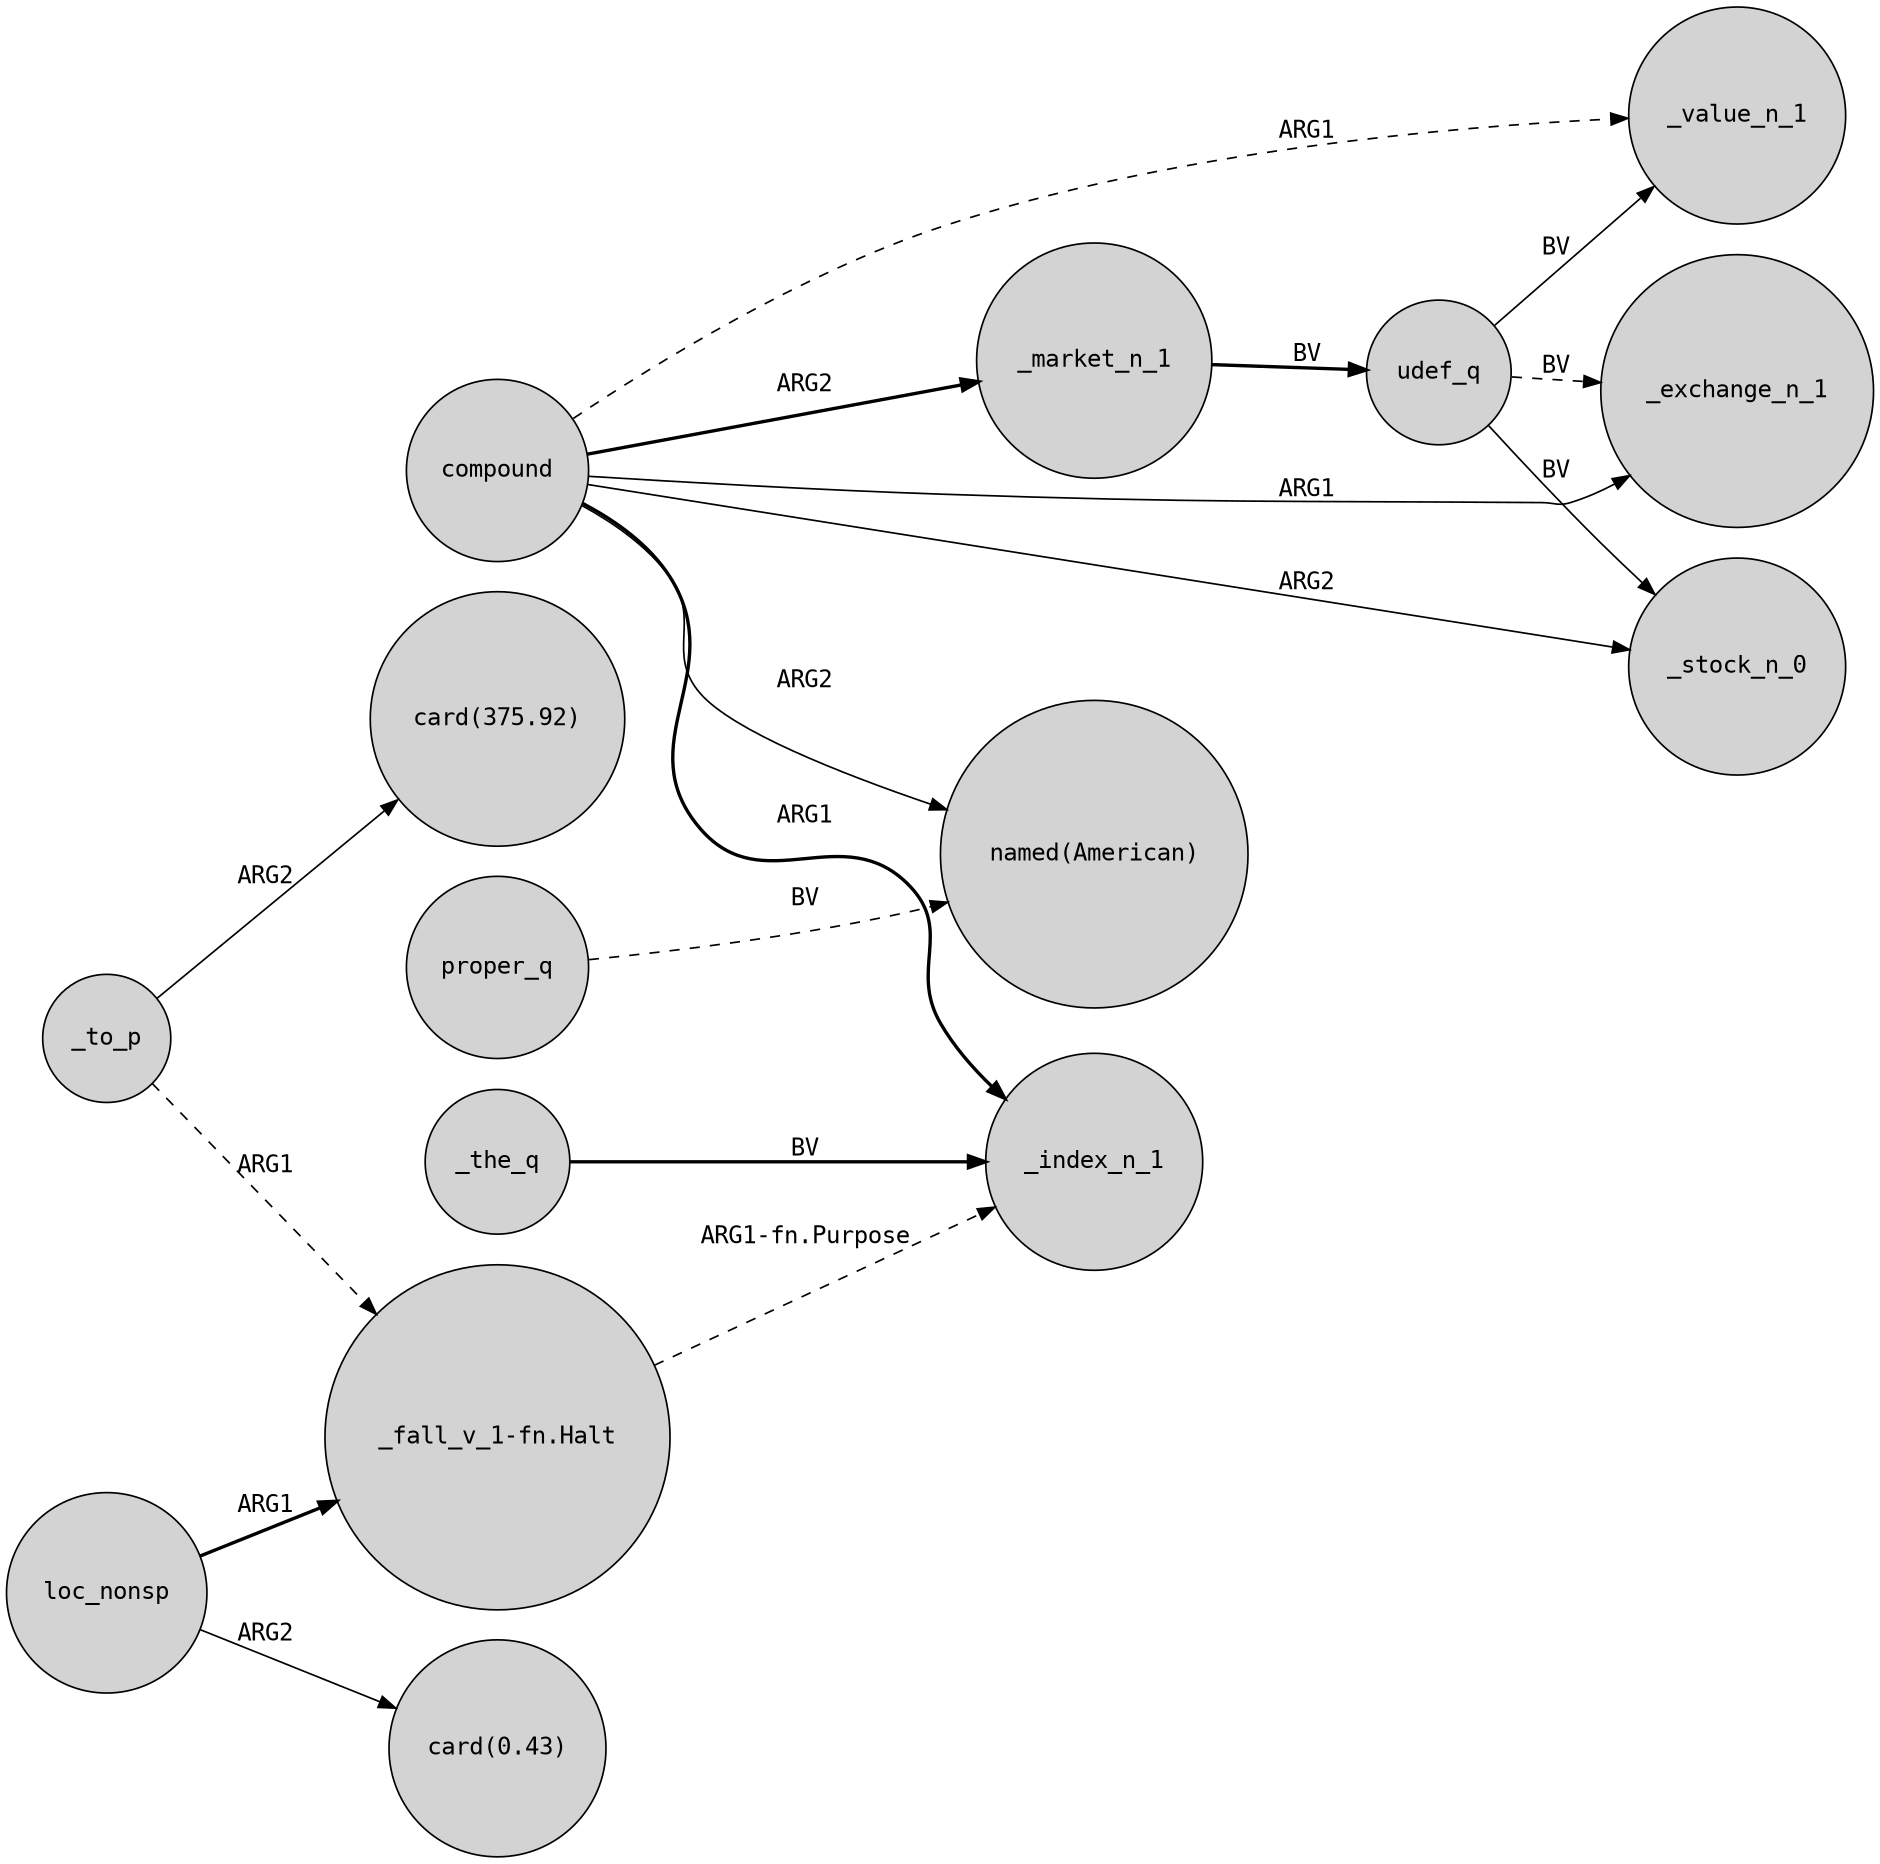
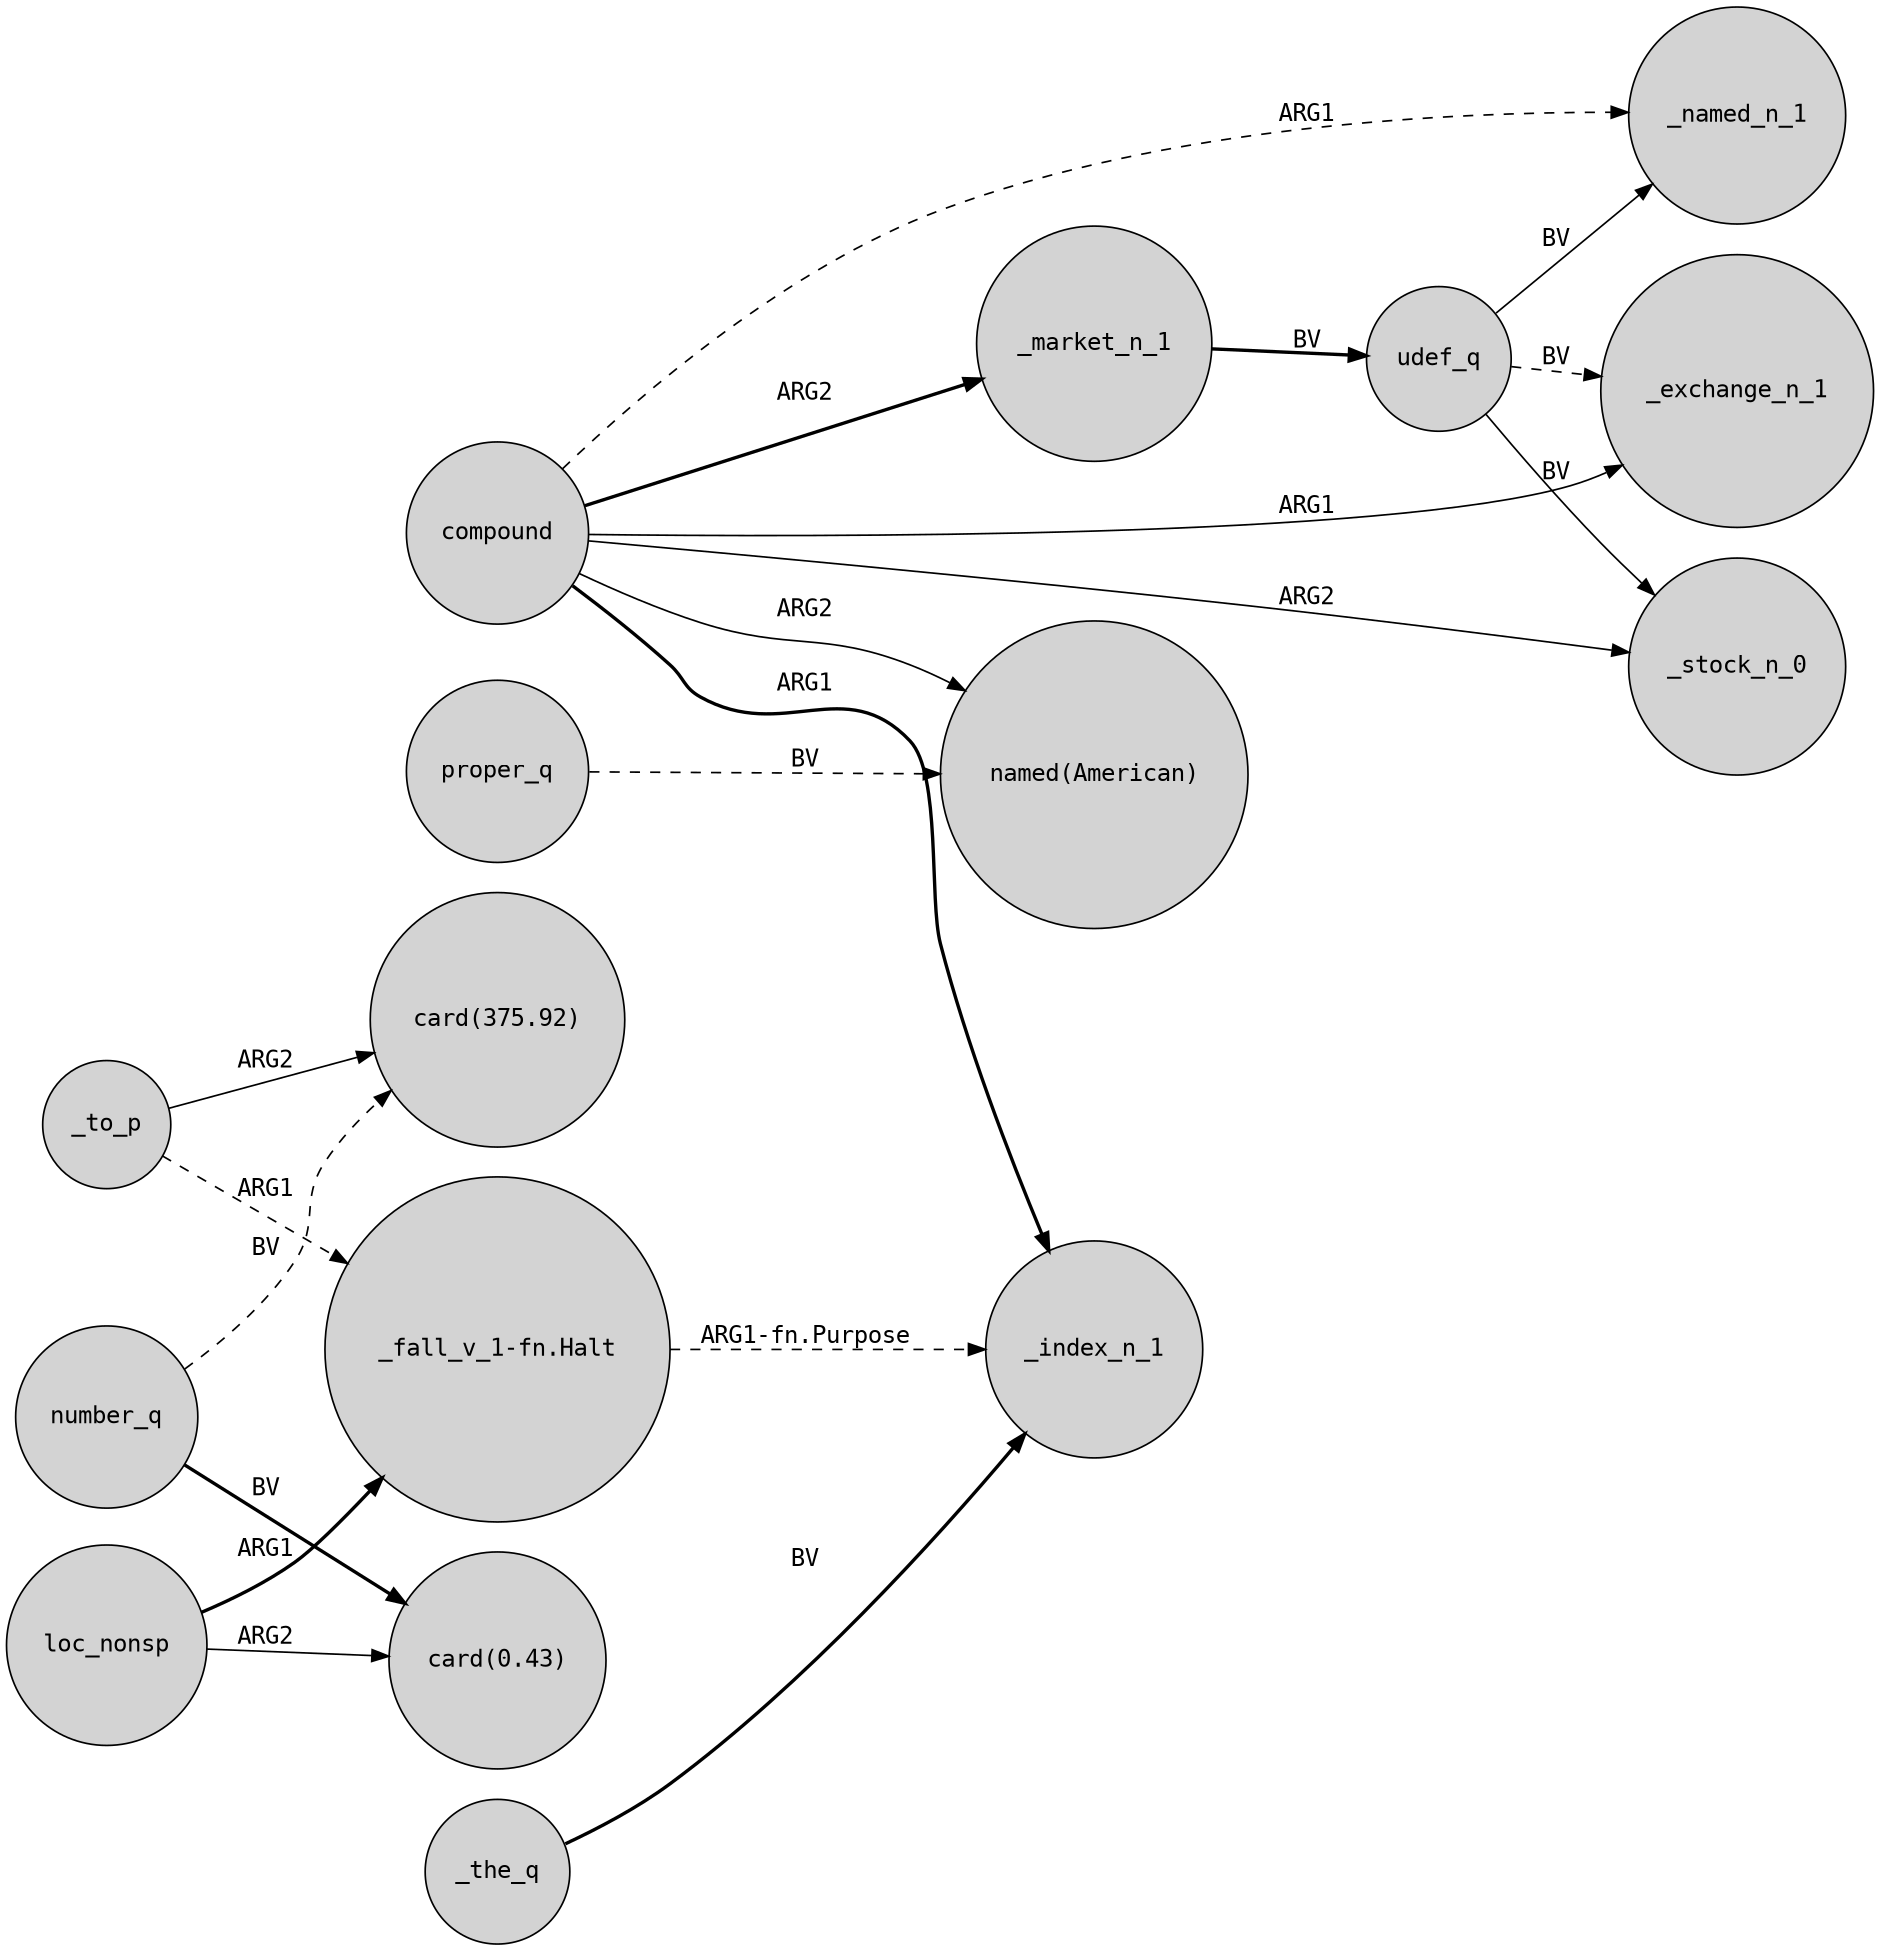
node "_value_n_1": label "_value_n_1" -> "_named_n_1"
node "number_q": added
